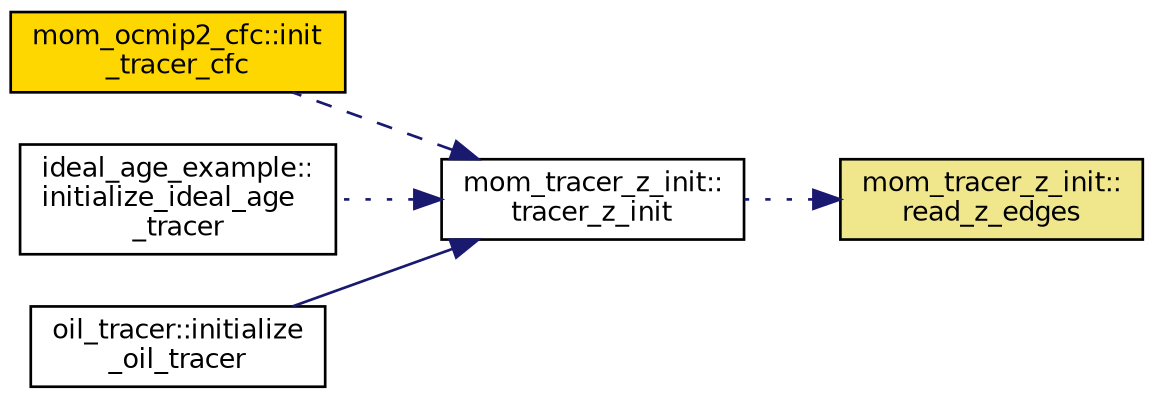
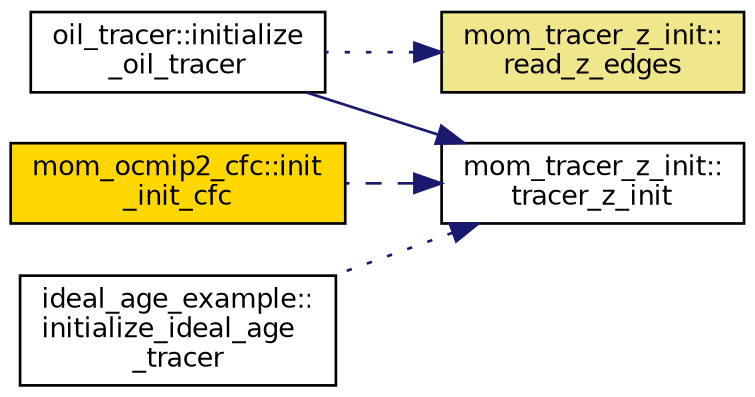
node "mom_ocmip2_cfc::init _tracer_cfc": label "mom_ocmip2_cfc::init _tracer_cfc" -> "mom_ocmip2_cfc::init _init_cfc"
edge "mom_tracer_z_init:: tracer_z_init" -> "mom_tracer_z_init:: read_z_edges": now "oil_tracer::initialize _oil_tracer" -> "mom_tracer_z_init:: read_z_edges"
